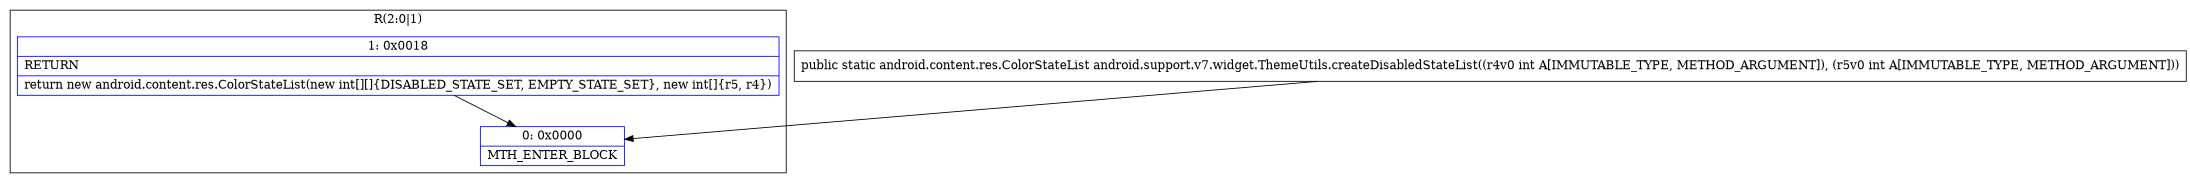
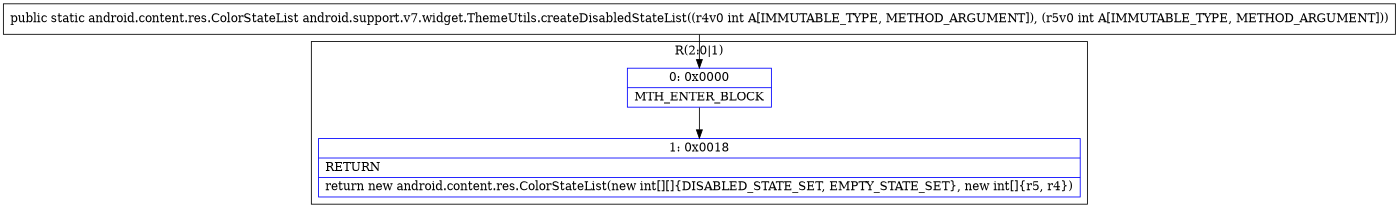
edge "1: 0x0018" -> "0: 0x0000": reversed
